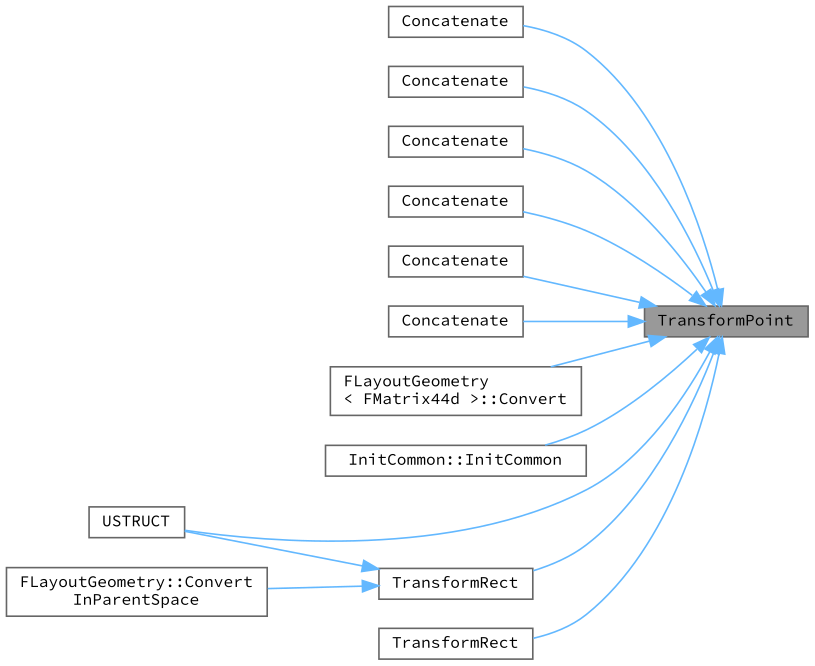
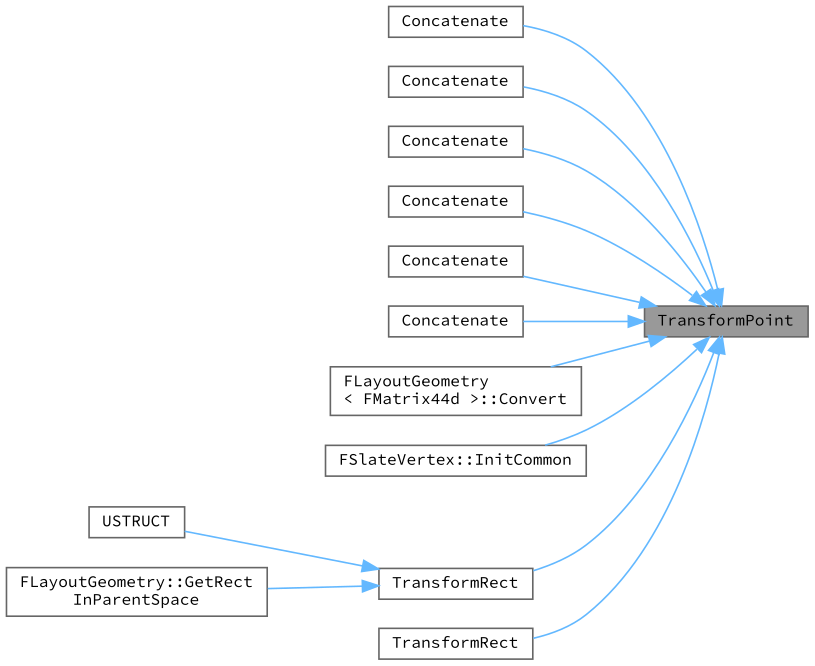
node "InitCommon::InitCommon": label "InitCommon::InitCommon" -> "FSlateVertex::InitCommon"
edge "USTRUCT" -> "TransformPoint": removed
node "FLayoutGeometry::Convert InParentSpace": label "FLayoutGeometry::Convert InParentSpace" -> "FLayoutGeometry::GetRect InParentSpace"
